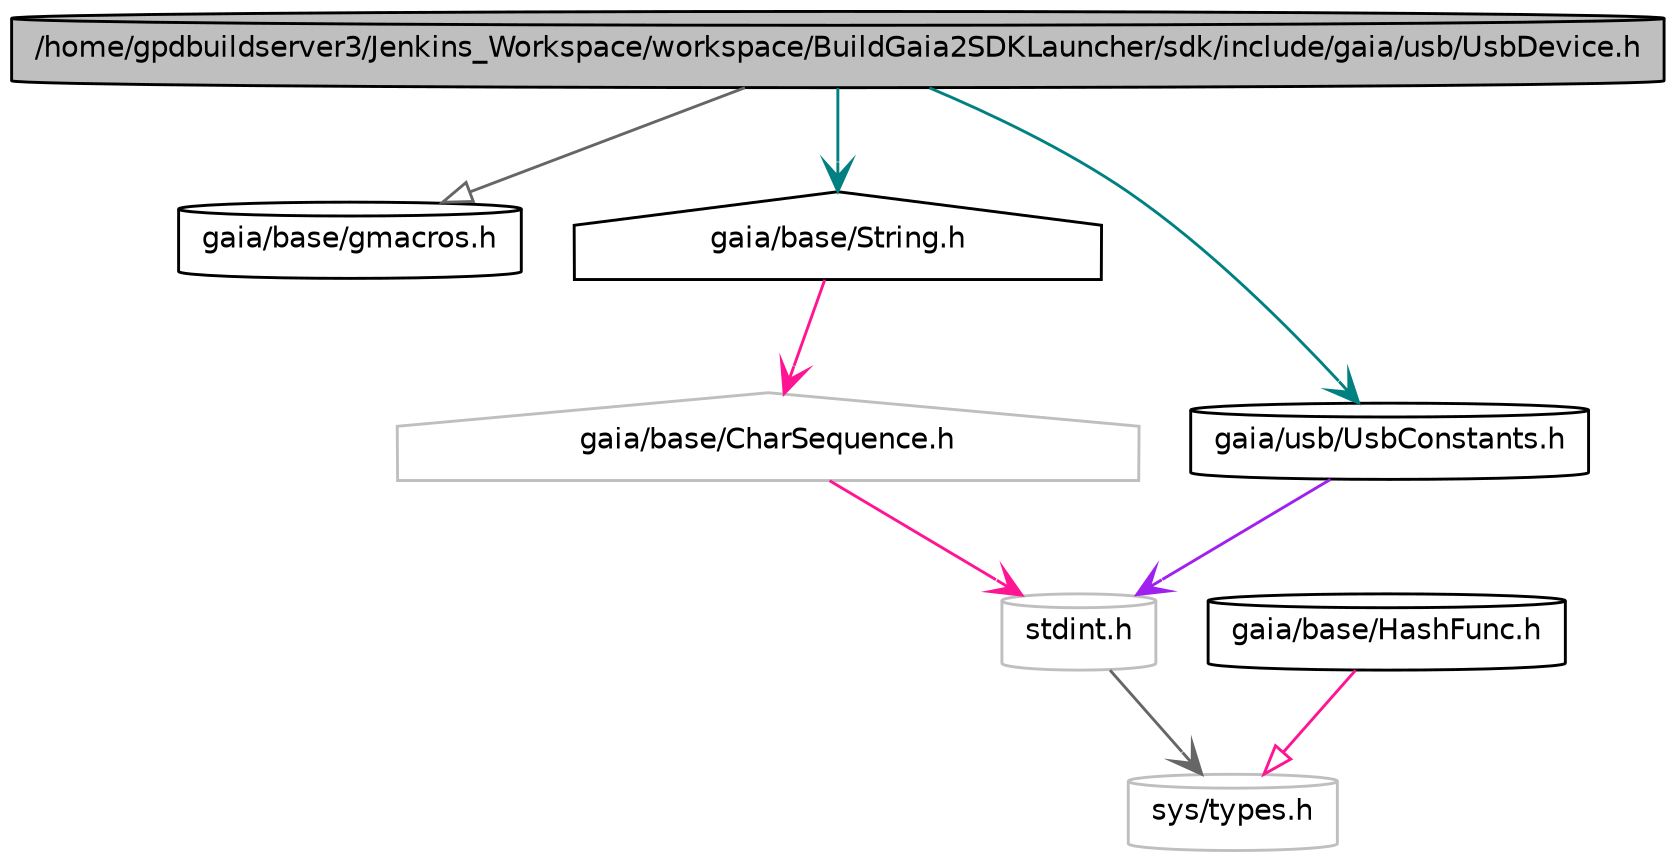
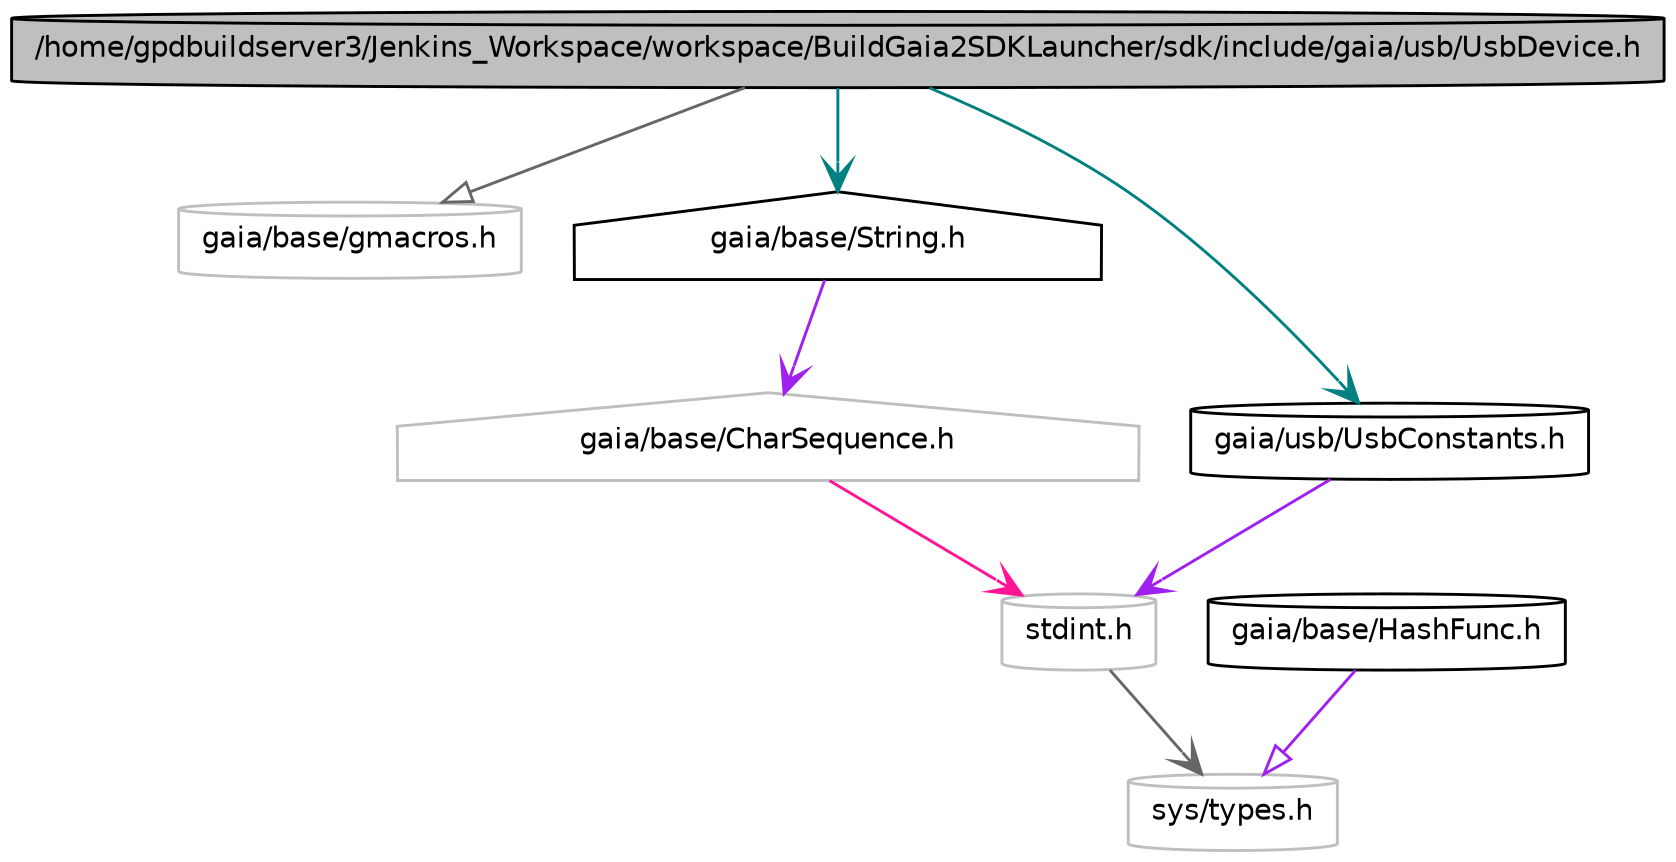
node "gaia/base/gmacros.h": color black -> grey75
edge "gaia/base/String.h" -> "gaia/base/CharSequence.h": color deeppink -> purple
edge "gaia/base/HashFunc.h" -> "sys/types.h": color deeppink -> purple
